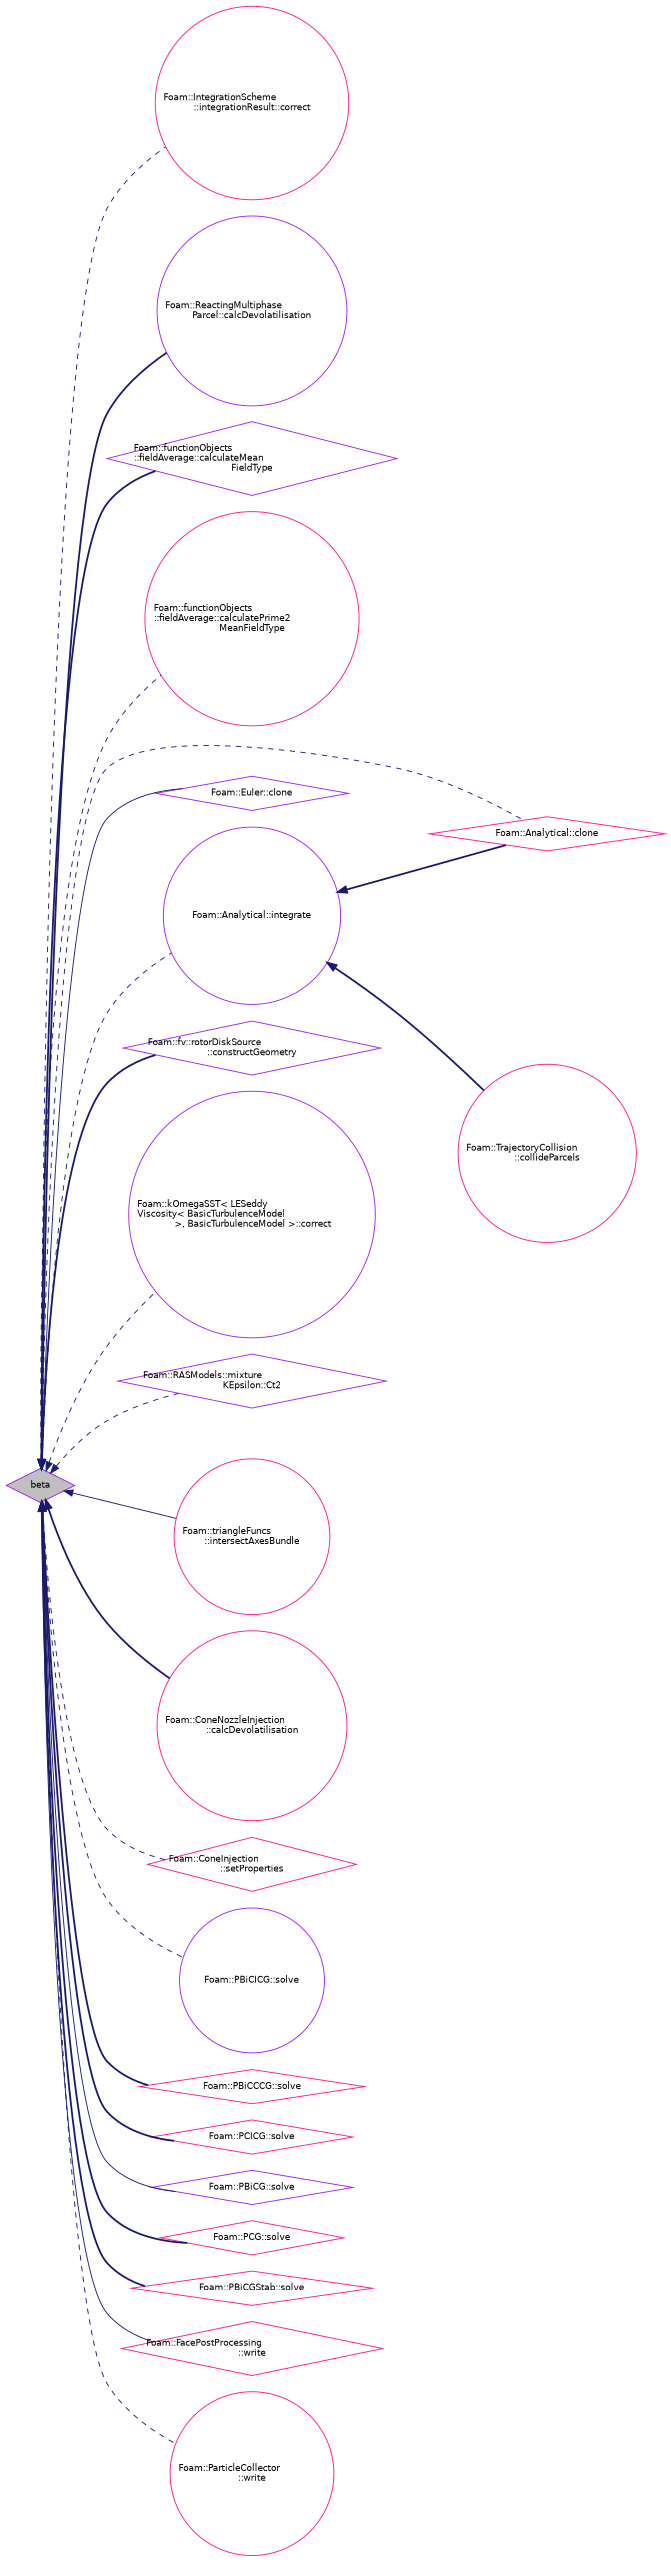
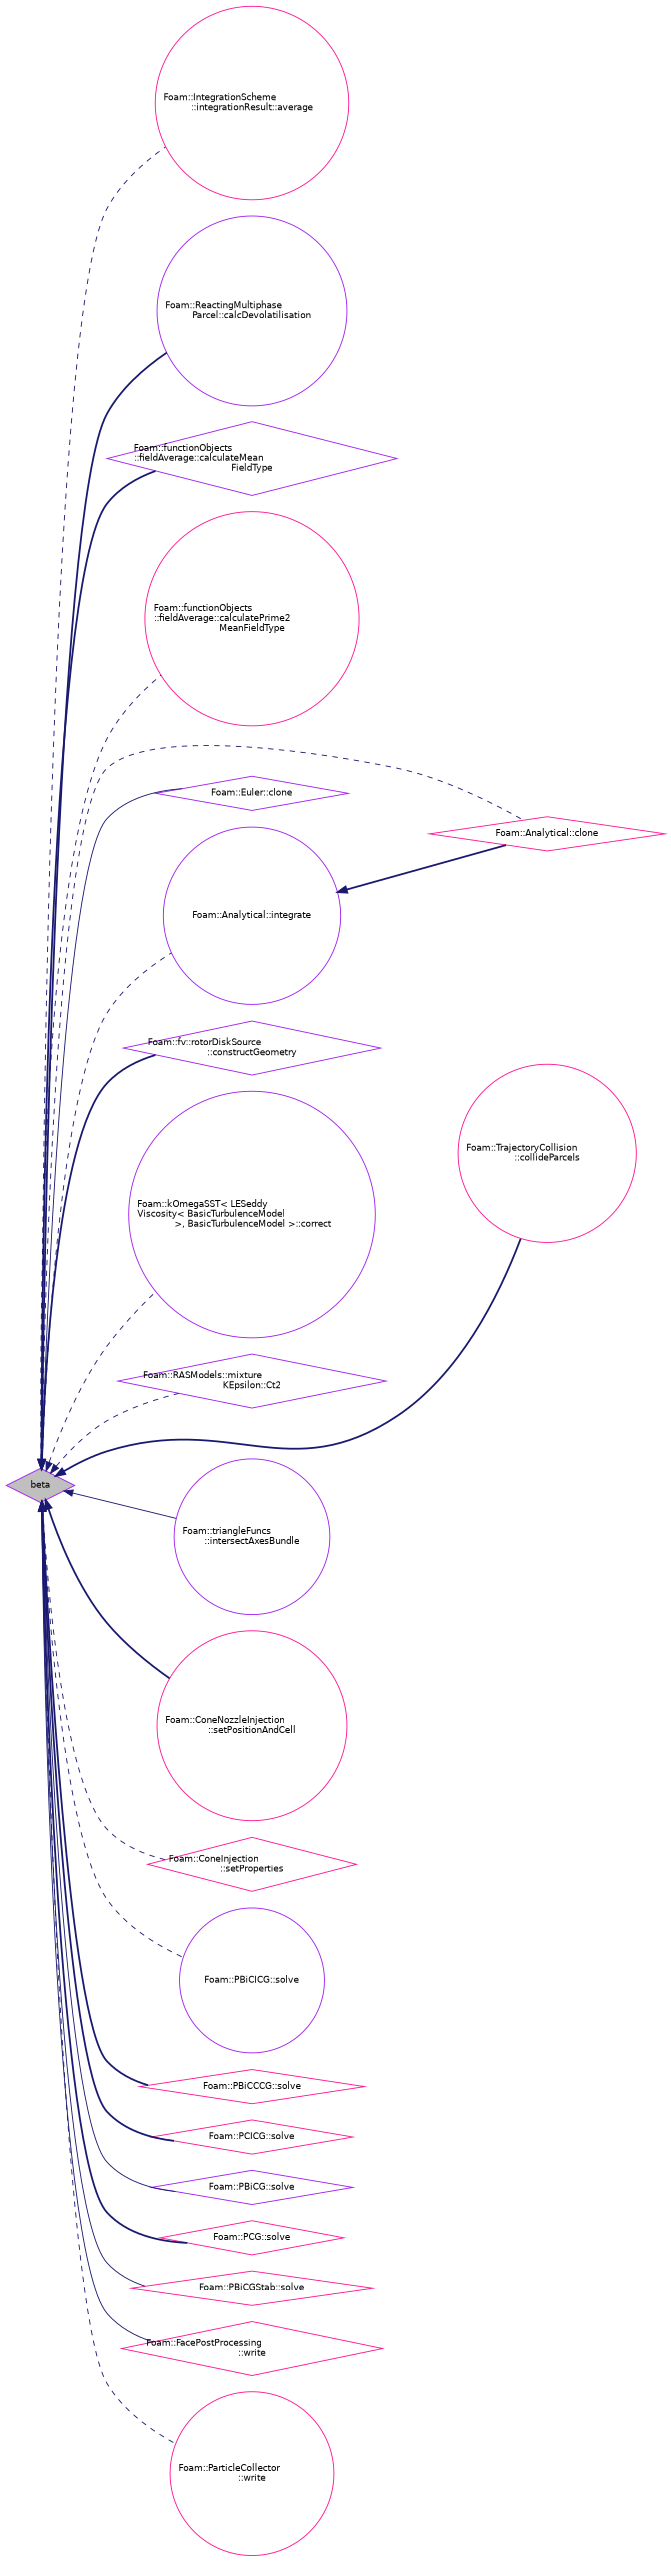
node "Foam::IntegrationScheme ::integrationResult::correct": label "Foam::IntegrationScheme ::integrationResult::correct" -> "Foam::IntegrationScheme ::integrationResult::average"
edge "Foam::TrajectoryCollision ::collideParcels" -> "Foam::Analytical::integrate": now "Foam::TrajectoryCollision ::collideParcels" -> "beta"
node "Foam::triangleFuncs ::intersectAxesBundle": color deeppink -> purple
node "Foam::ConeNozzleInjection ::calcDevolatilisation": label "Foam::ConeNozzleInjection ::calcDevolatilisation" -> "Foam::ConeNozzleInjection ::setPositionAndCell"
edge "Foam::PBiCGStab::solve" -> "beta": style bold -> solid
